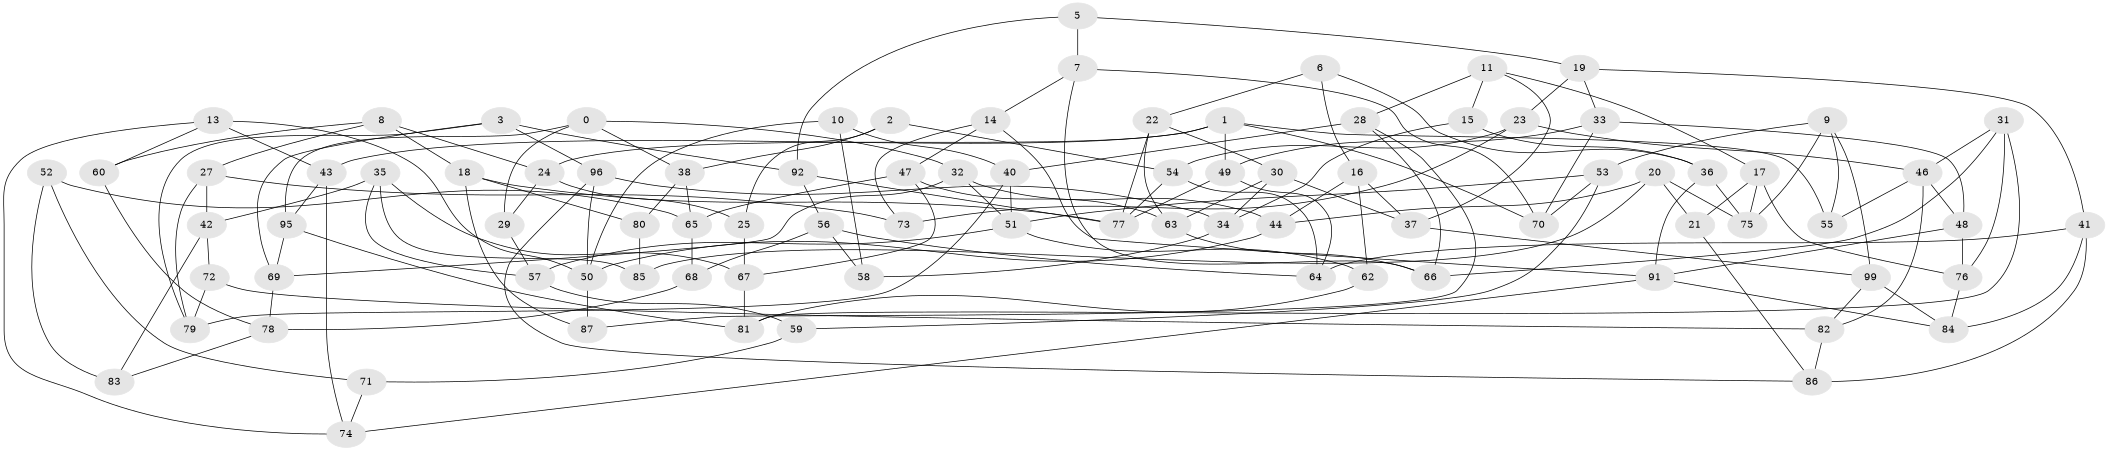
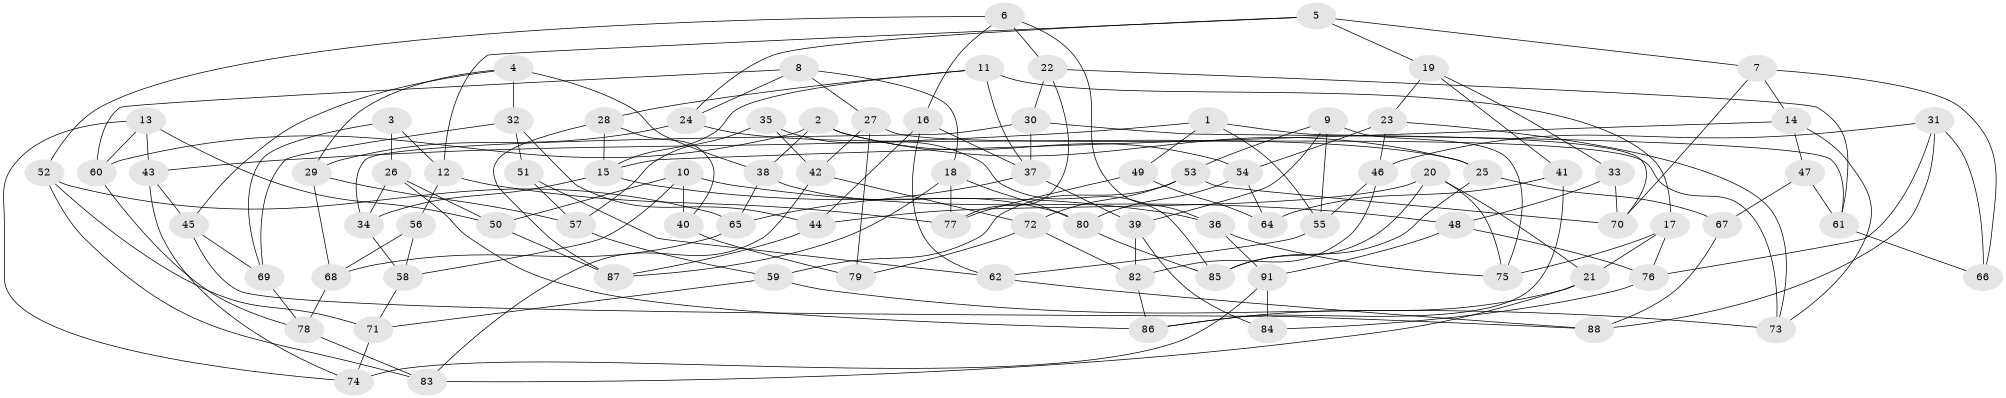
edge "6" -- "52": added
node "0": label "0" -> "4"
edge "3" -- "79": removed
edge "2" -- "60": added
edge "1" -- "24": now "5" -- "24"
edge "33" -- "49": removed
node "96": label "96" -> "26"
node "92": label "92" -> "12"
edge "28" -- "66": now "28" -- "15"
edge "47" -- "65": now "37" -- "65"
edge "54" -- "77": now "54" -- "80"
edge "53" -- "51": now "53" -- "72"
edge "40" -- "51": removed
edge "46" -- "48": now "10" -- "48"
node "95": label "95" -> "45"
edge "29" -- "68": added
node "63": label "63" -> "61"
edge "14" -- "91": now "14" -- "15"
edge "25" -- "85": added
edge "44" -- "50": now "44" -- "87"
edge "35" -- "67": removed
edge "55" -- "62": added
edge "56" -- "64": removed
node "99": label "99" -> "39"
edge "58" -- "71": added
edge "41" -- "84": removed
edge "59" -- "73": added
node "81": label "81" -> "88"
edge "21" -- "83": added
